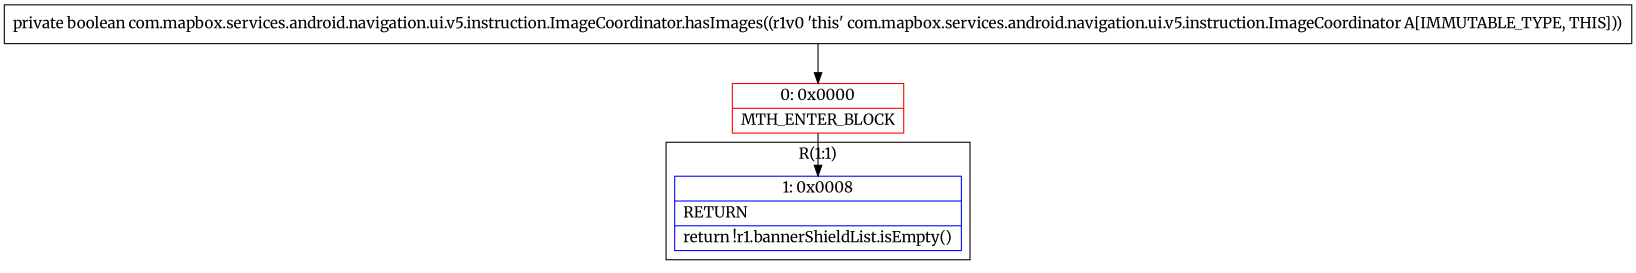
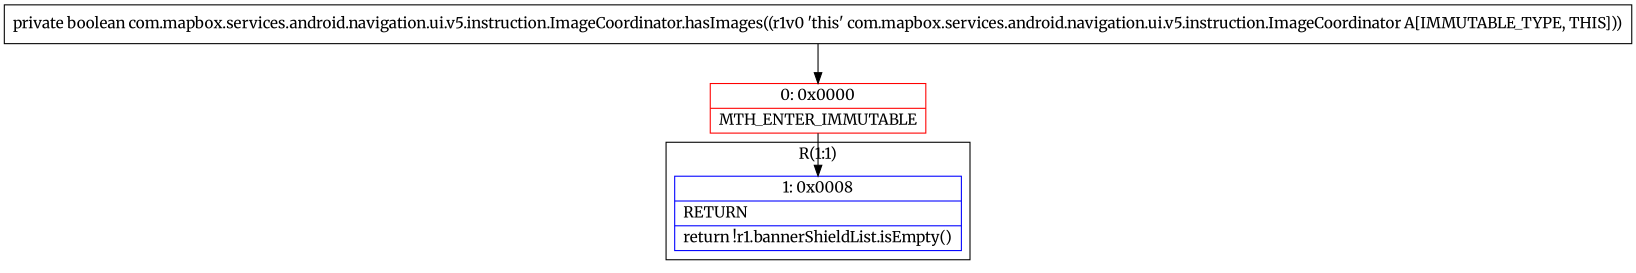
node "0: 0x0000": text "MTH_ENTER_BLOCK" -> "MTH_ENTER_IMMUTABLE"
